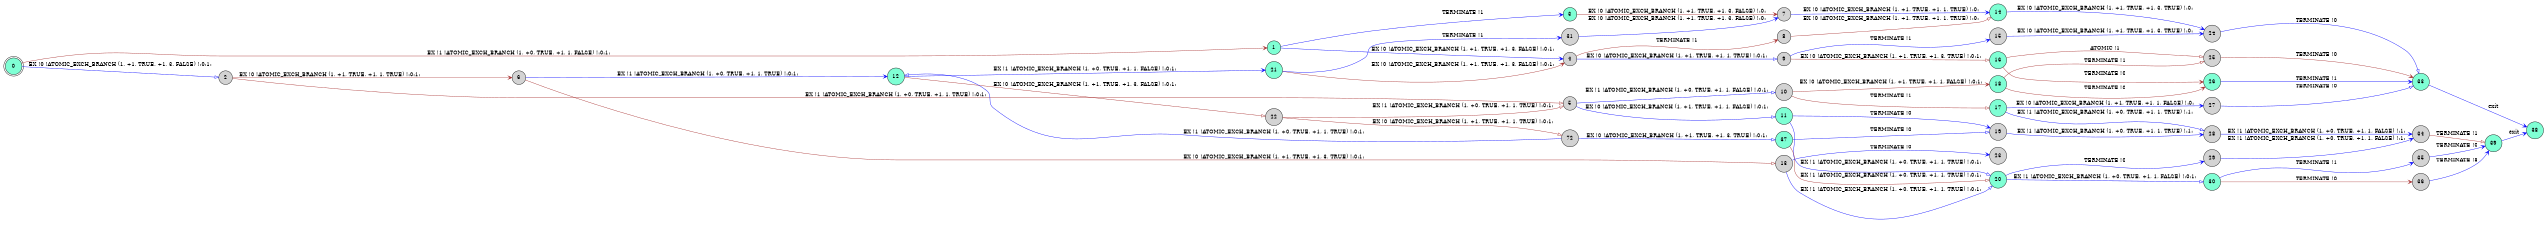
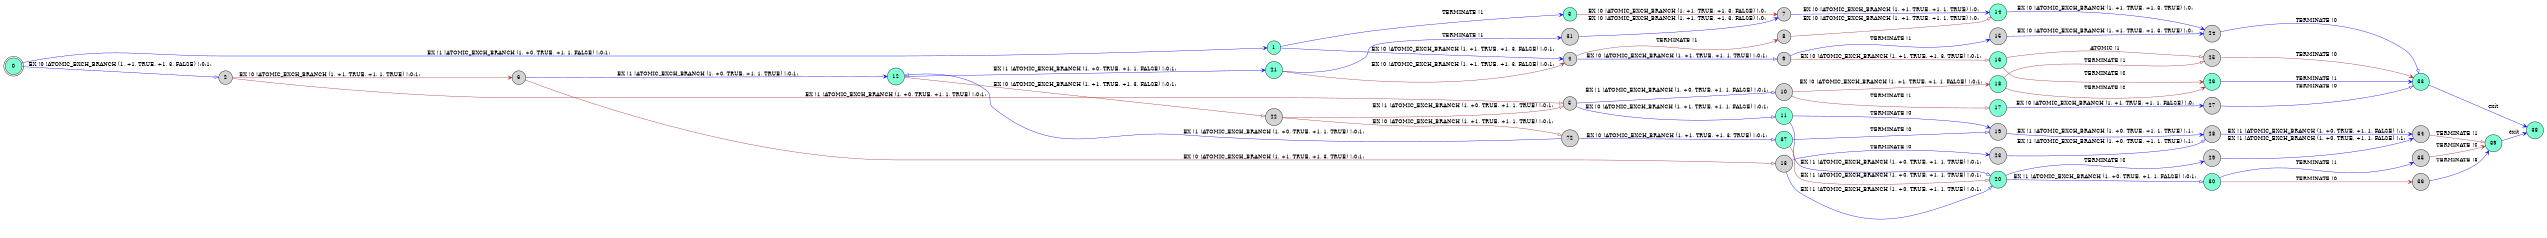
edge "0" -> "1": color brown -> blue
edge "17" -> "28": now "23" -> "28"
edge "35" -> "39": color blue -> brown
